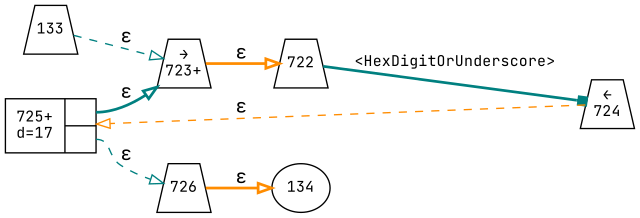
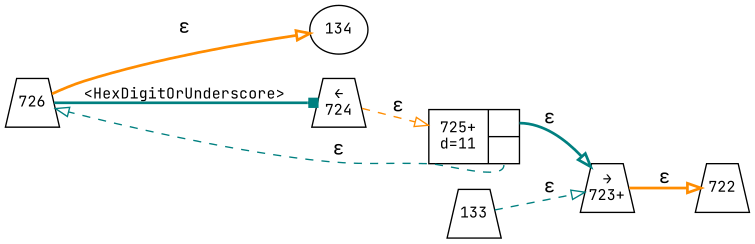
edge "722" -> "← 724": now "726" -> "← 724"
node "725+": text "d=17" -> "d=11"
